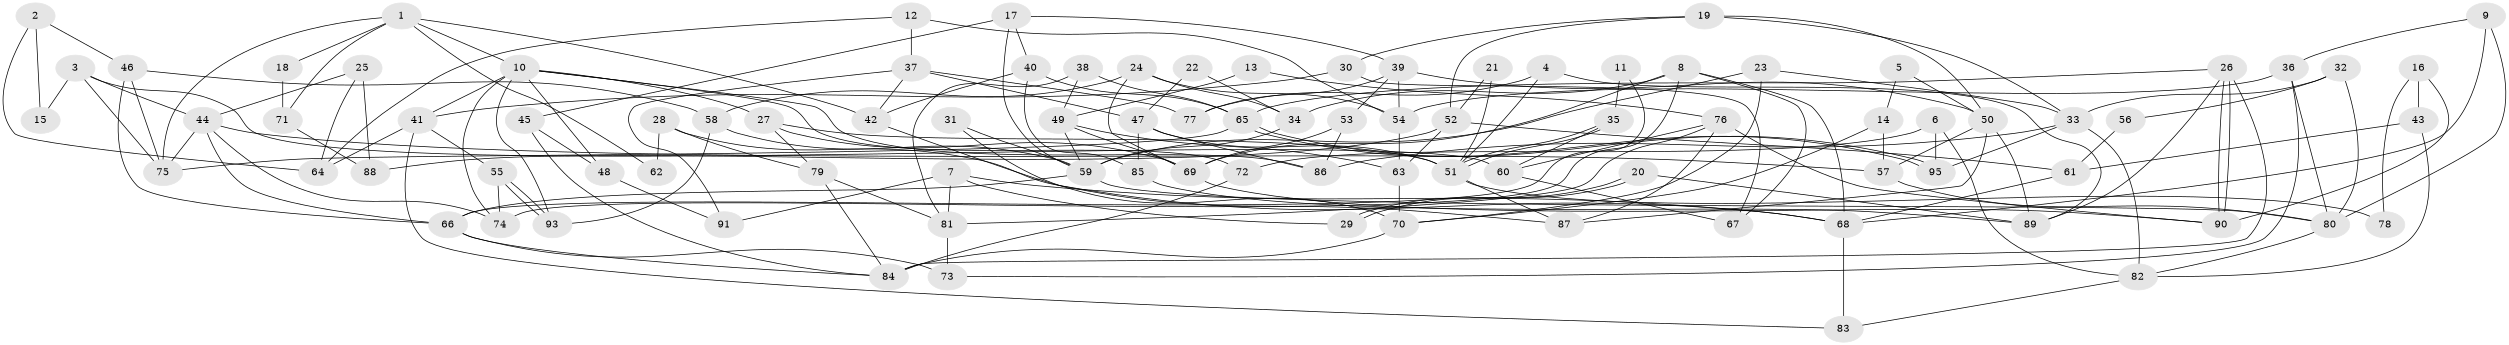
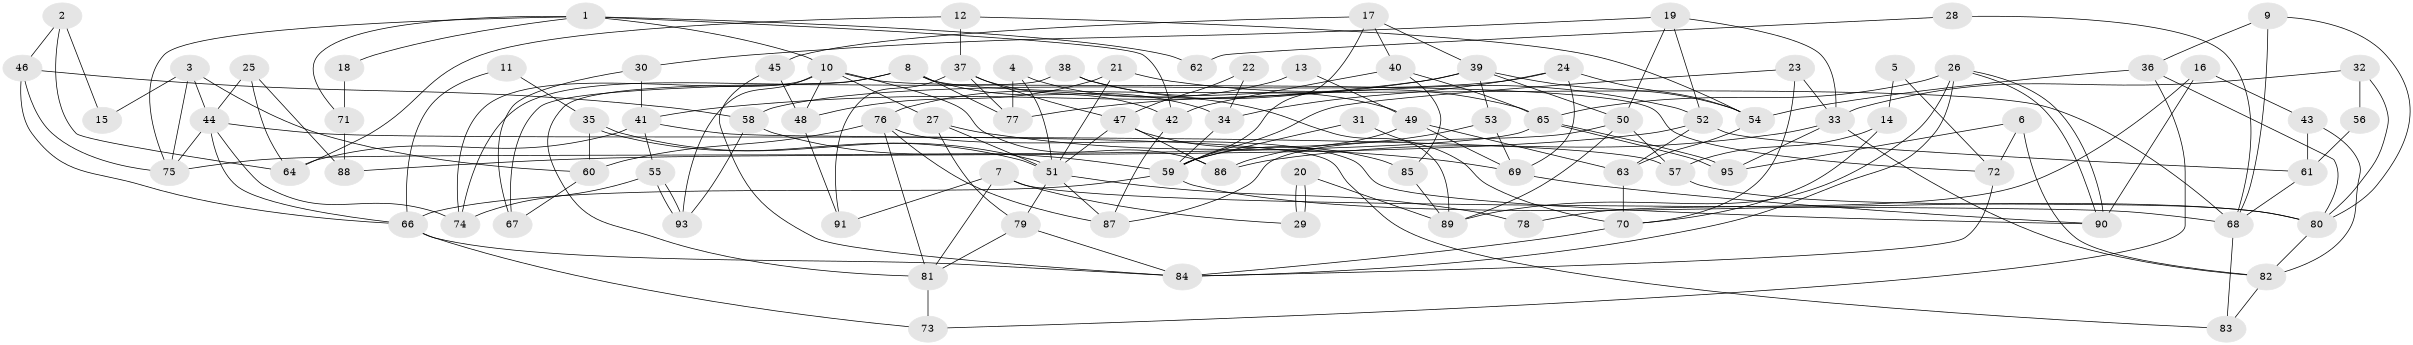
edge "10" -- "41": now "39" -- "41"
edge "21" -- "48": added
edge "5" -- "50": now "5" -- "72"
edge "8" -- "69": now "8" -- "77"
edge "28" -- "79": now "51" -- "79"
